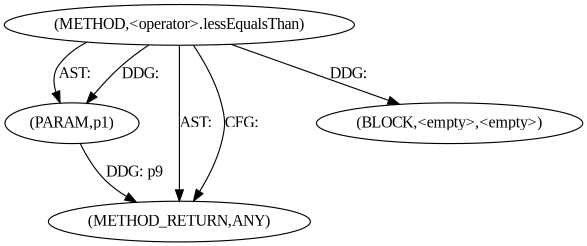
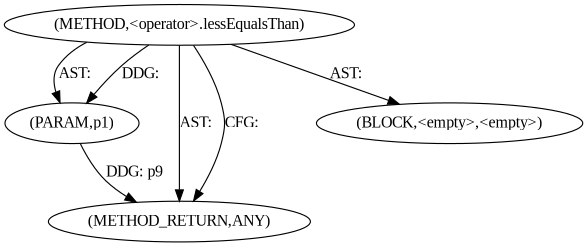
edge "(METHOD,<operator>.lessEqualsThan)" -> "(BLOCK,<empty>,<empty>)": label "DDG: " -> "AST: "
